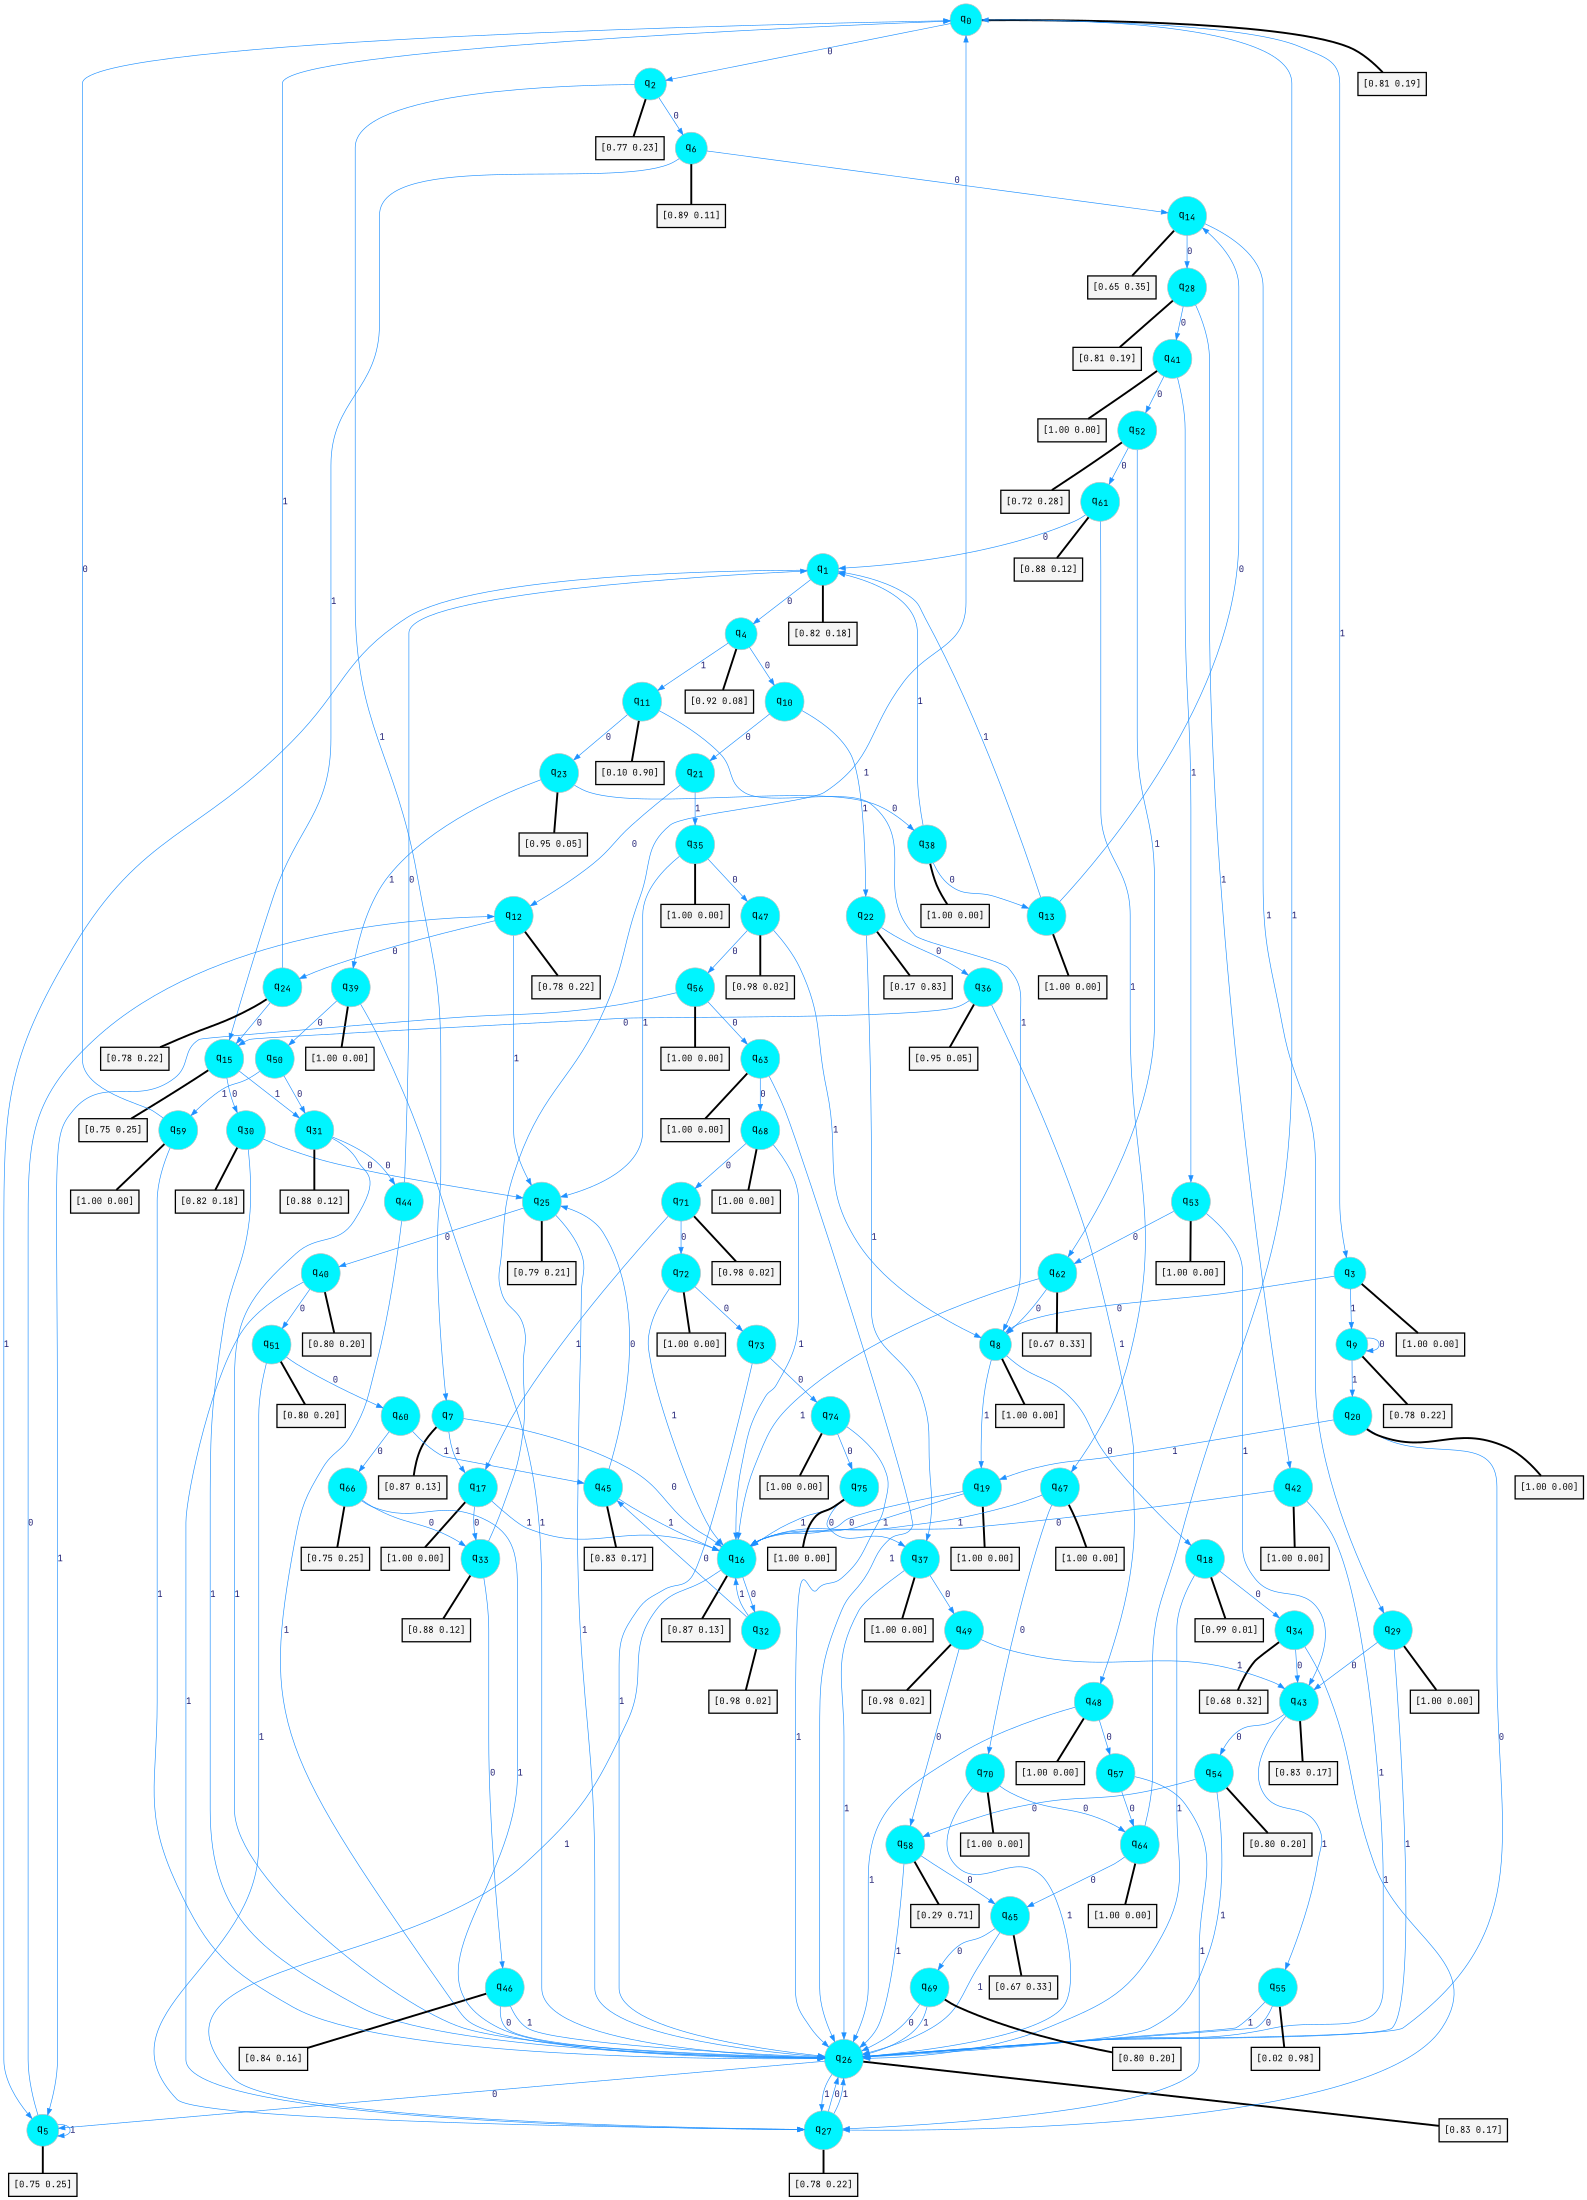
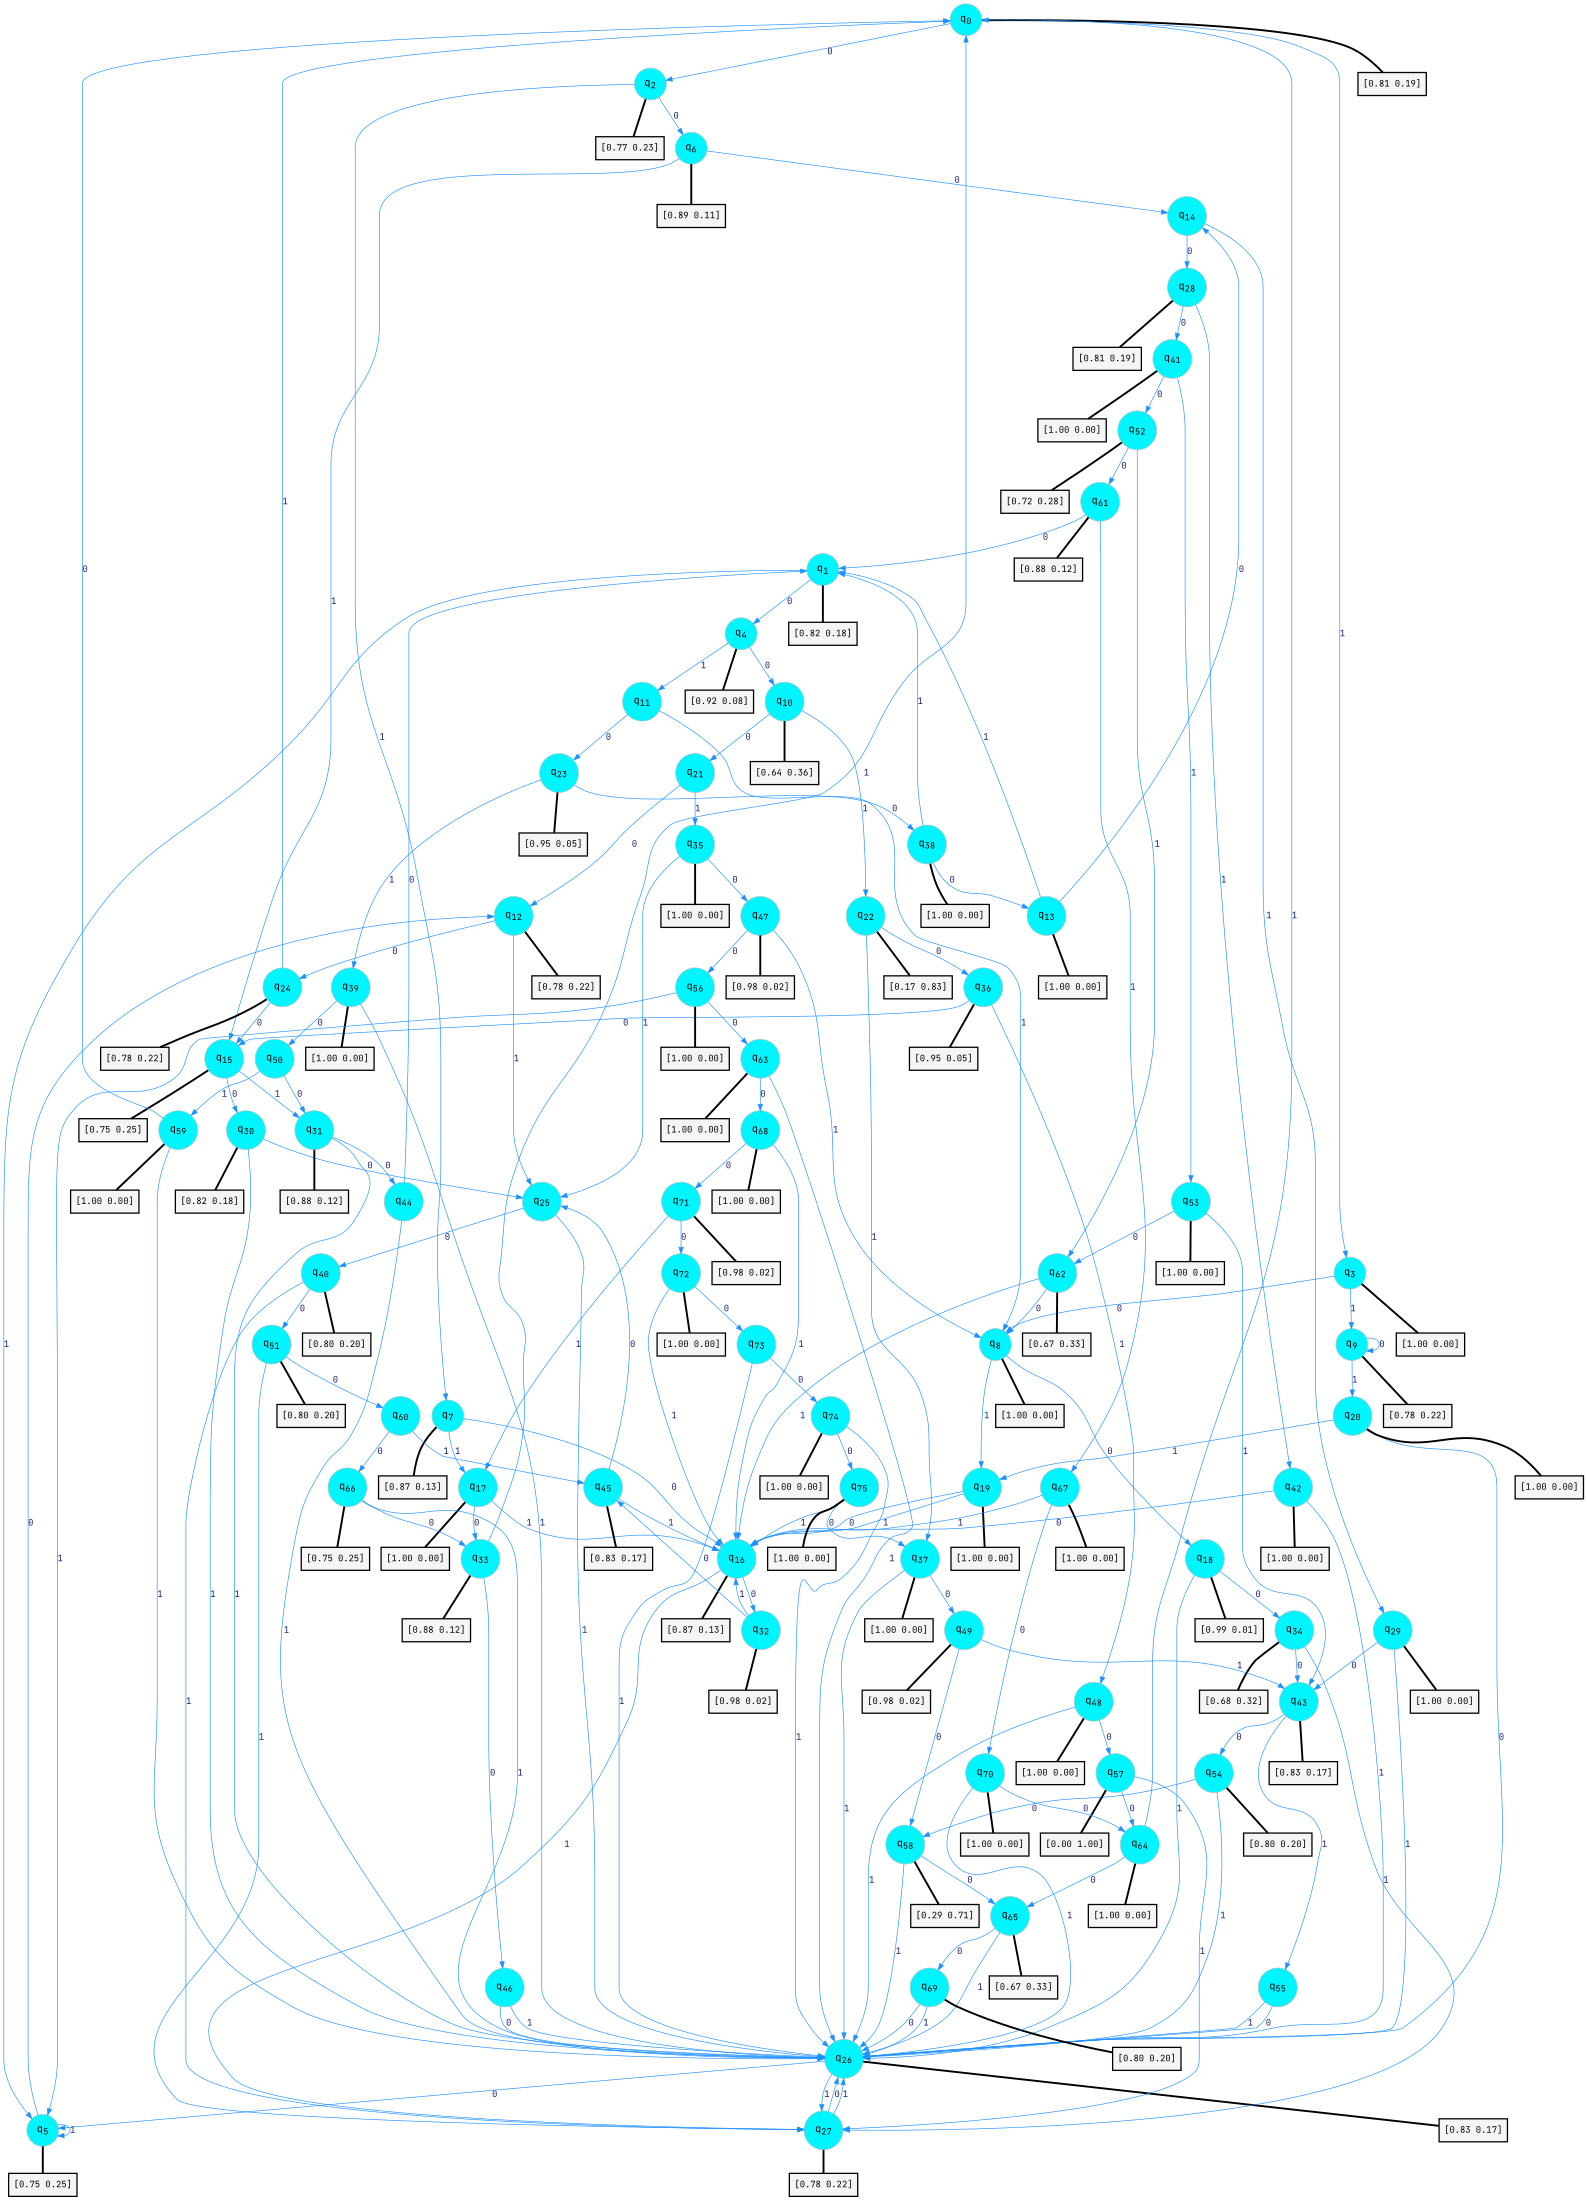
node "[0.65 0.35]": removed
node "[0.10 0.90]": removed
node "[0.64 0.36]": added
node "[0.79 0.21]": removed
node "[0.00 1.00]": added
node "[0.84 0.16]": removed
node "[0.02 0.98]": removed
